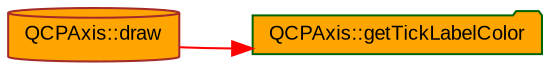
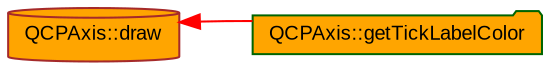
edge "QCPAxis::draw" -> "QCPAxis::getTickLabelColor": reversed
